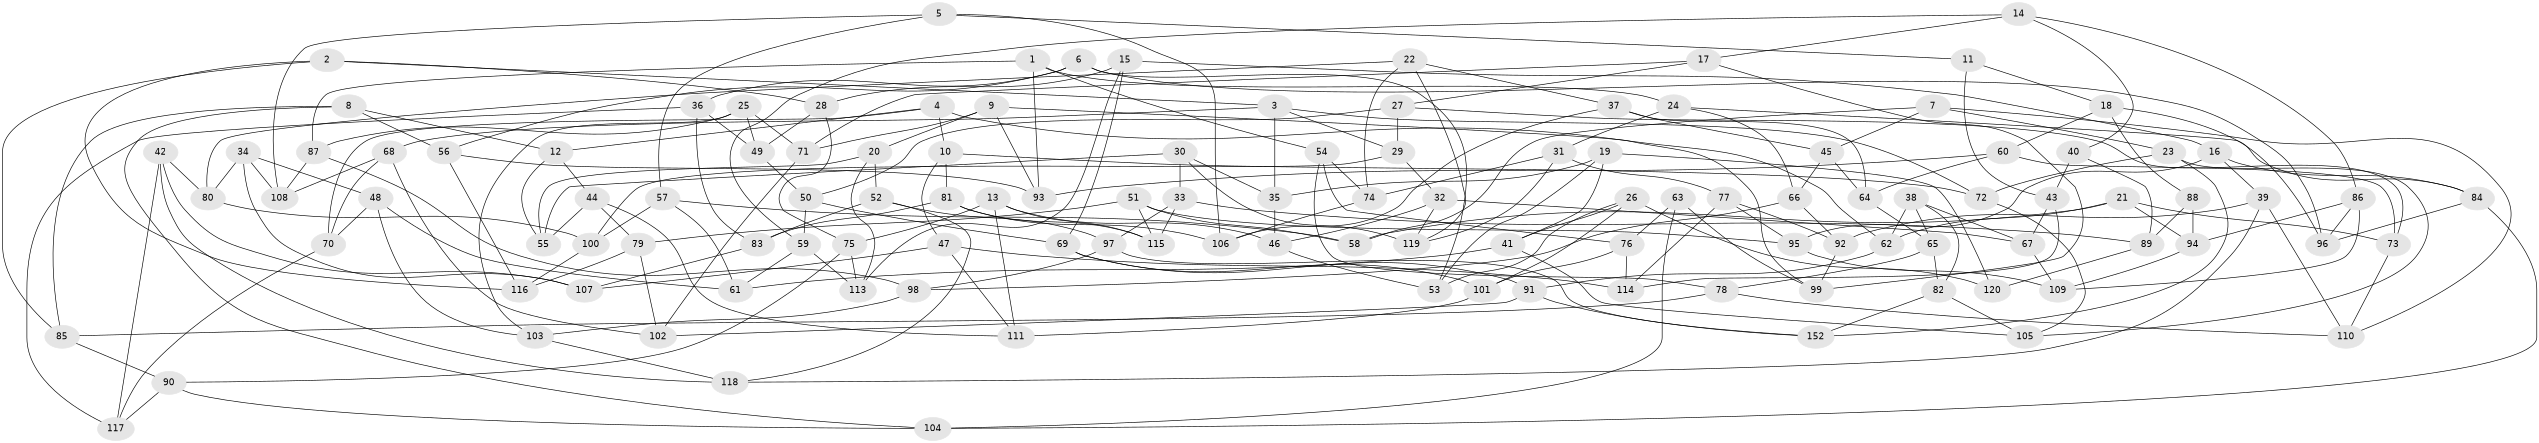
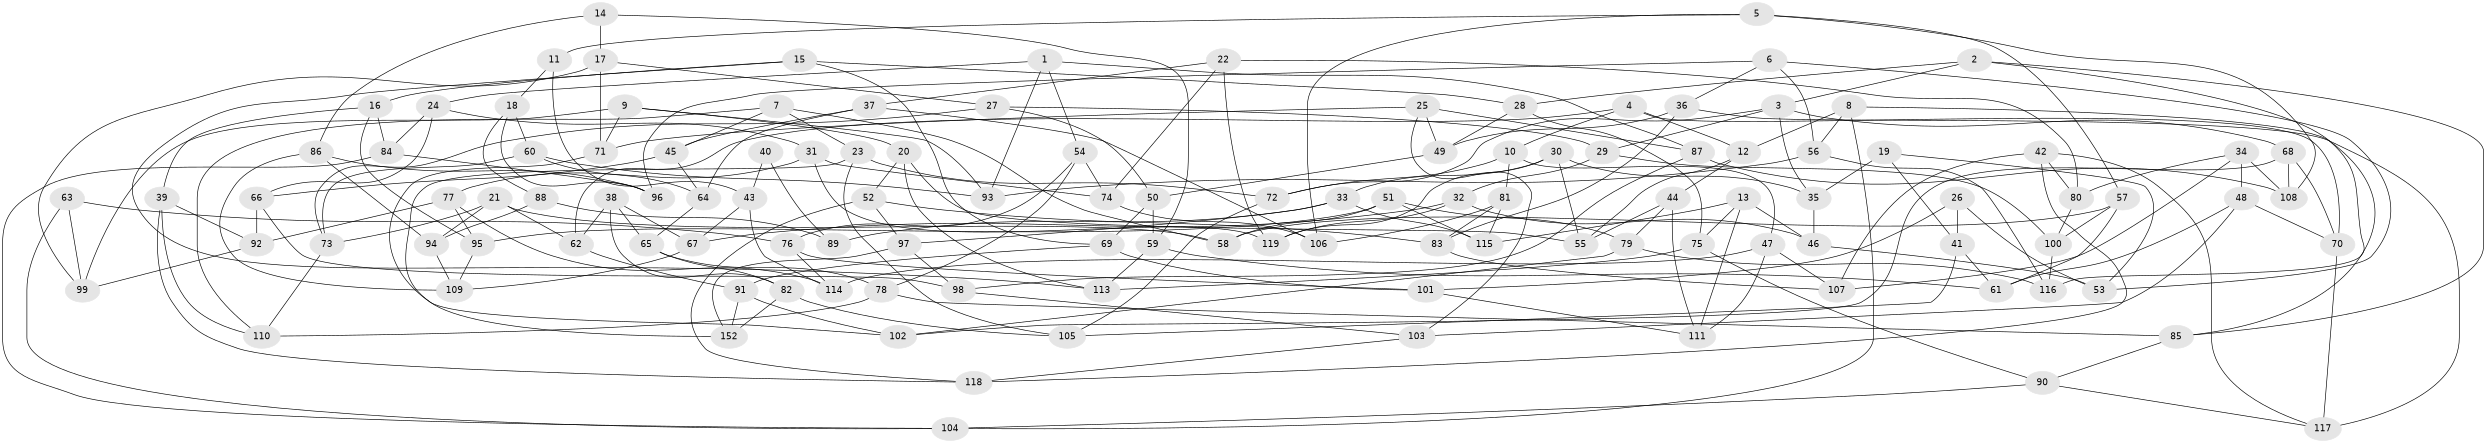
edge "14" -- "40": removed
node "120": removed
